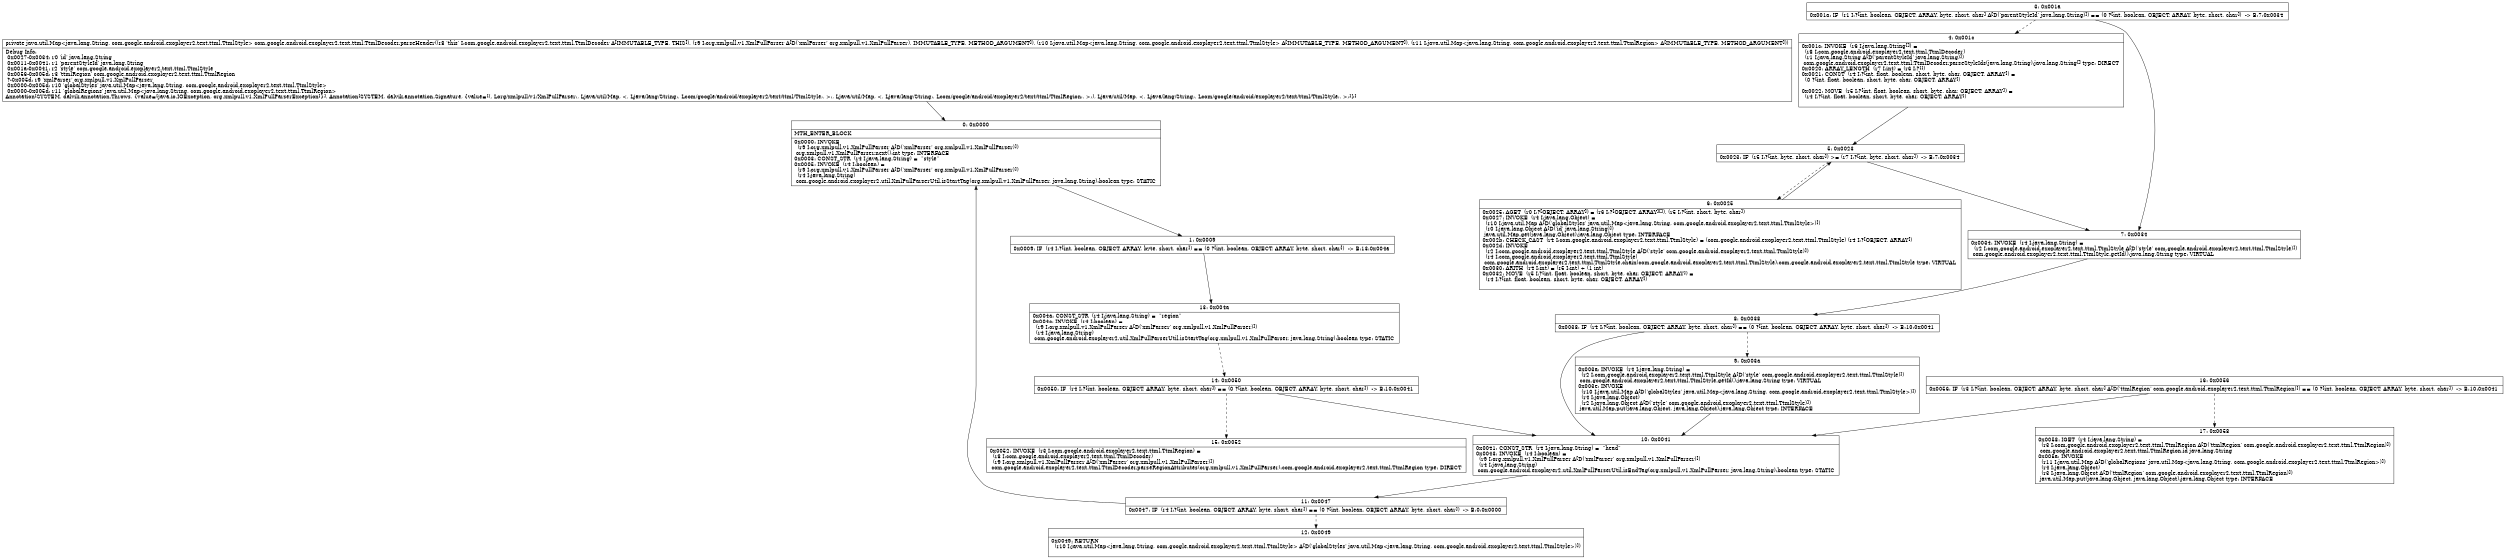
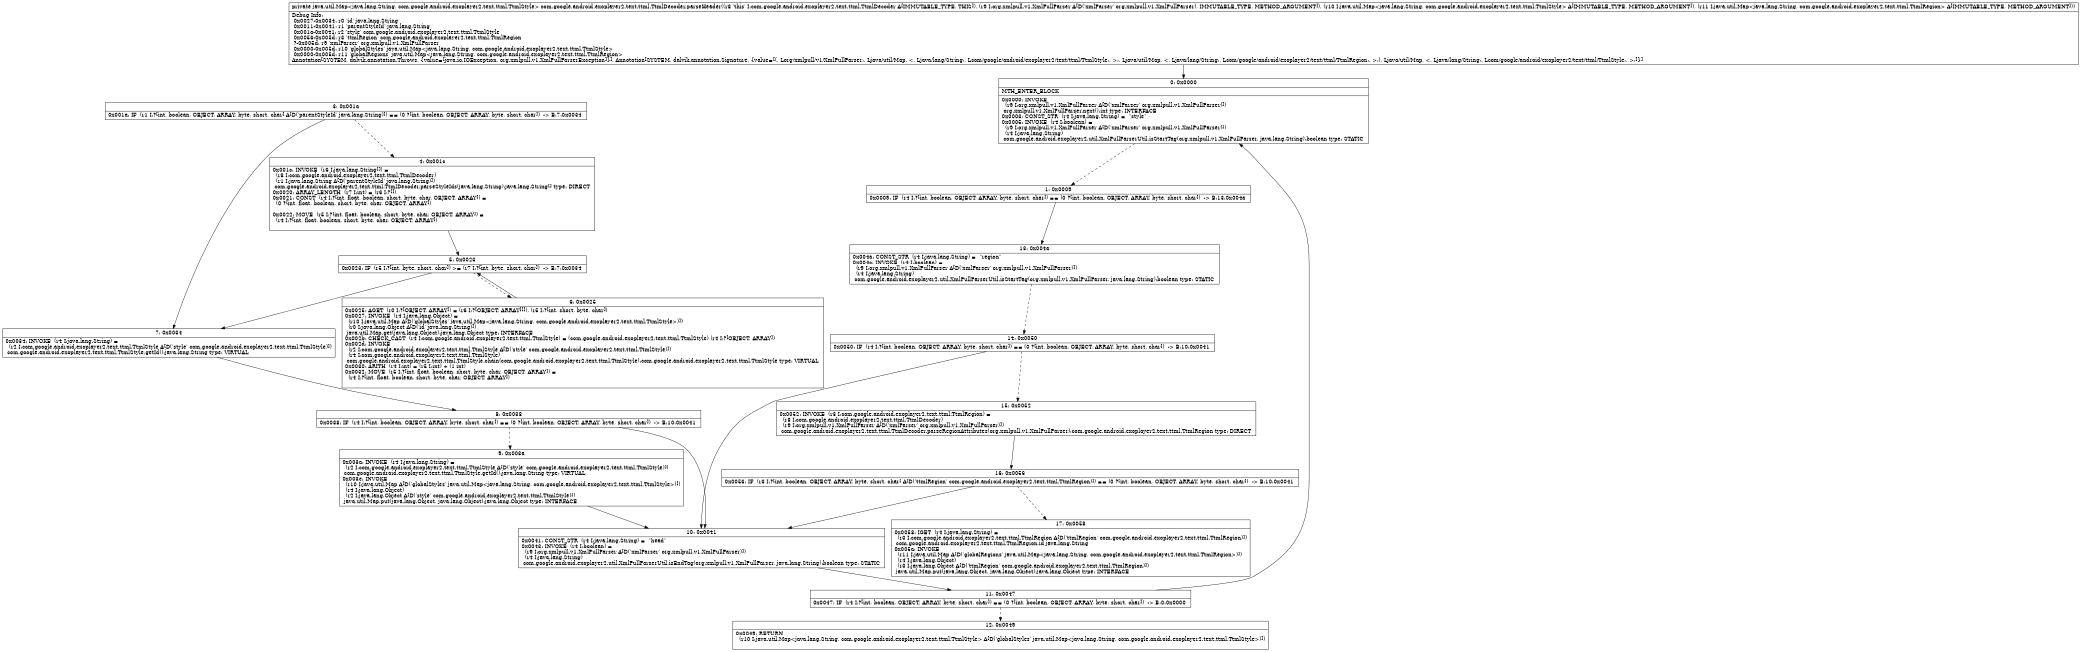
edge "0: 0x0000" -> "1: 0x0009": style solid -> dashed
edge "15: 0x0052" -> "16: 0x0056": added
